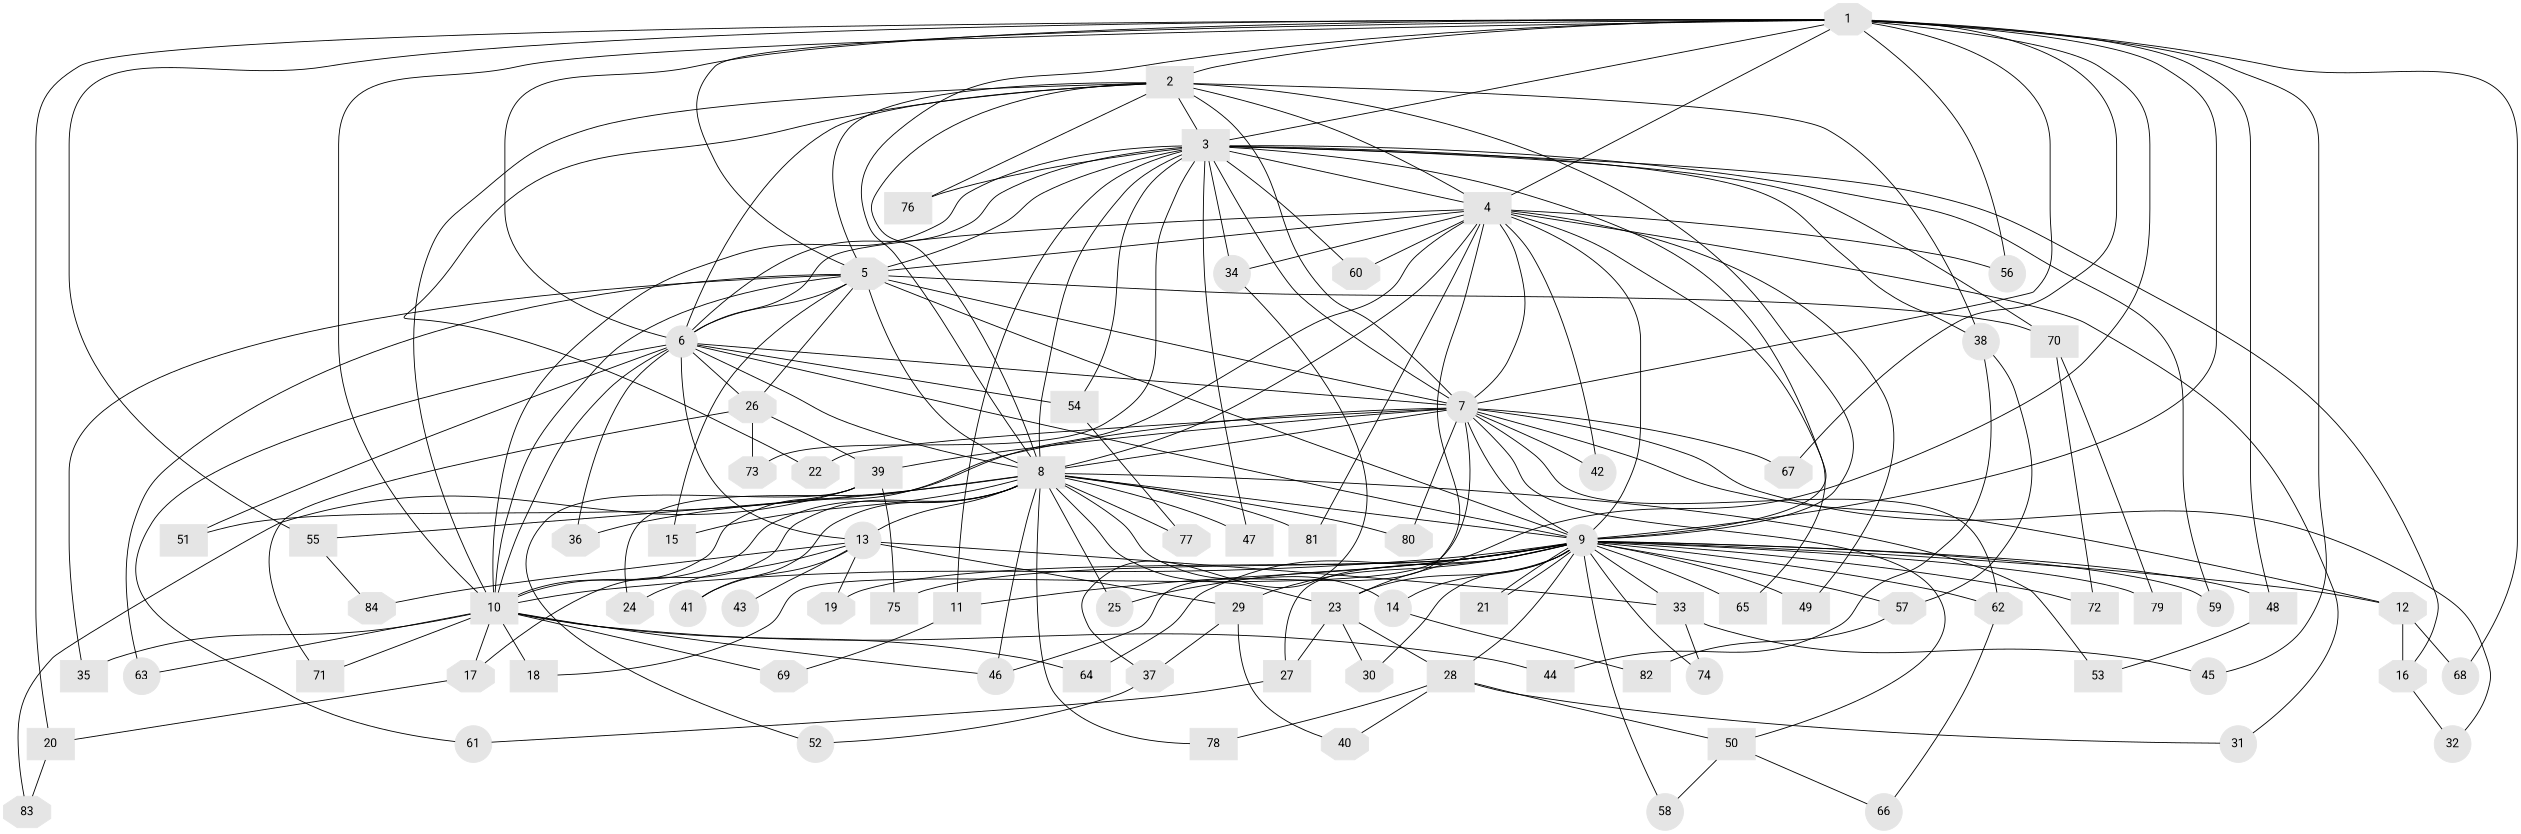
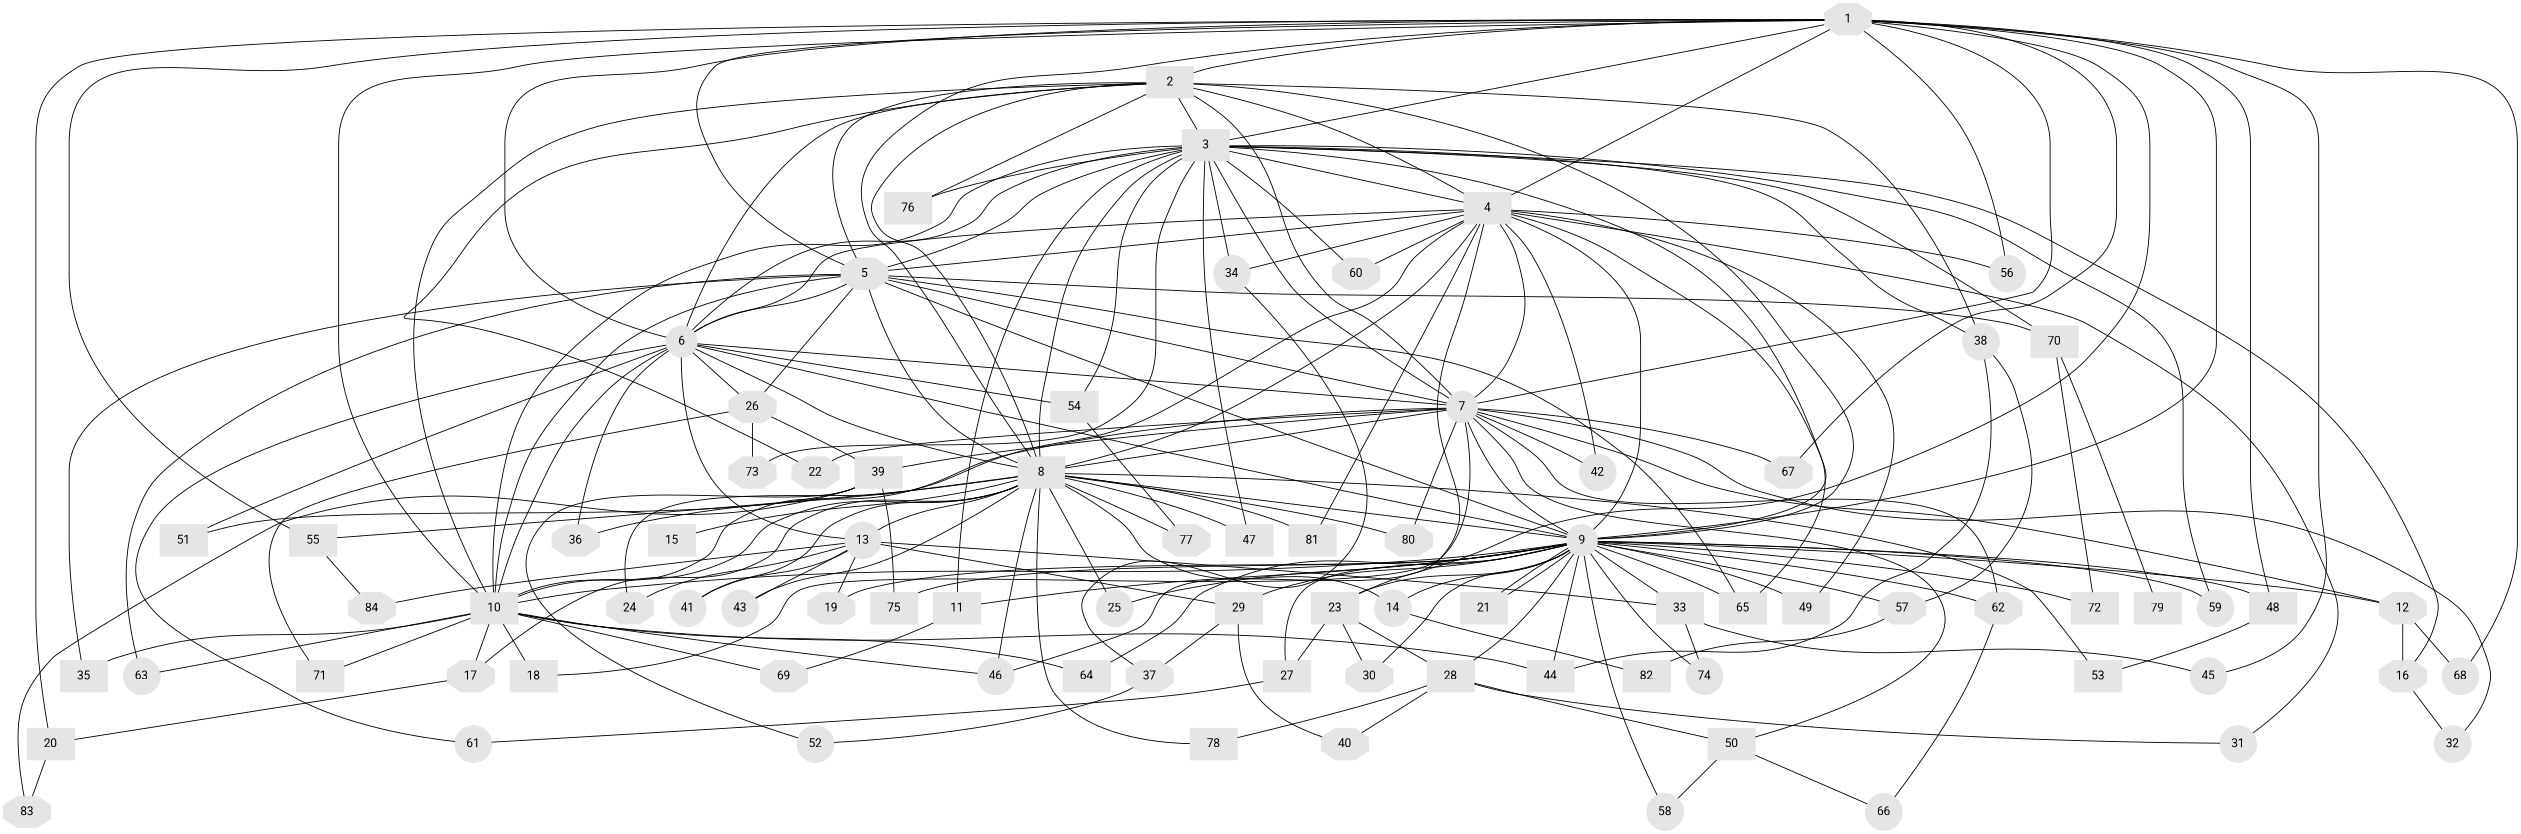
edge "5" -- "15": now "5" -- "65"
edge "8" -- "23": now "8" -- "43"
edge "9" -- "79": now "9" -- "44"
